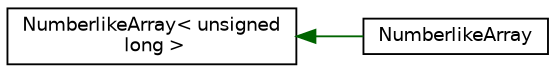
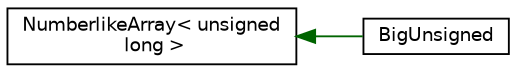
node "NumberlikeArray": label "NumberlikeArray" -> "BigUnsigned"
